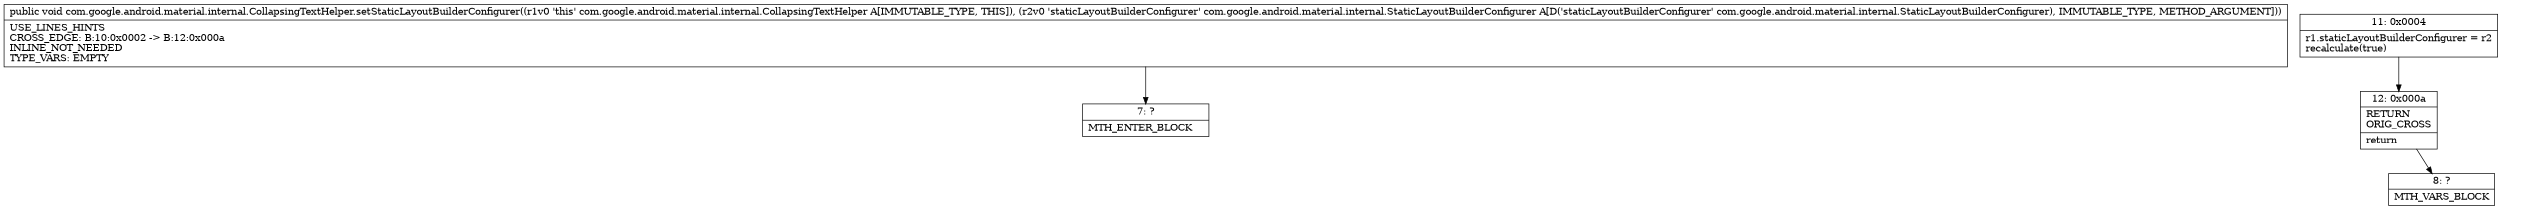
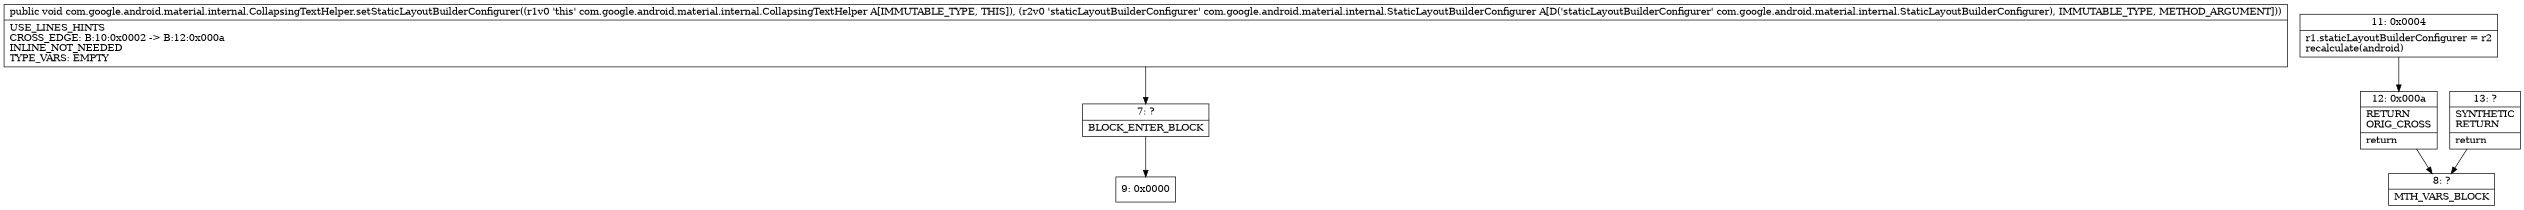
node "11: 0x0004": text "recalculate(true)" -> "recalculate(android)"
node "13: ?": added
node "7: ?": text "MTH_ENTER_BLOCK" -> "BLOCK_ENTER_BLOCK"
node "9: 0x0000": added
